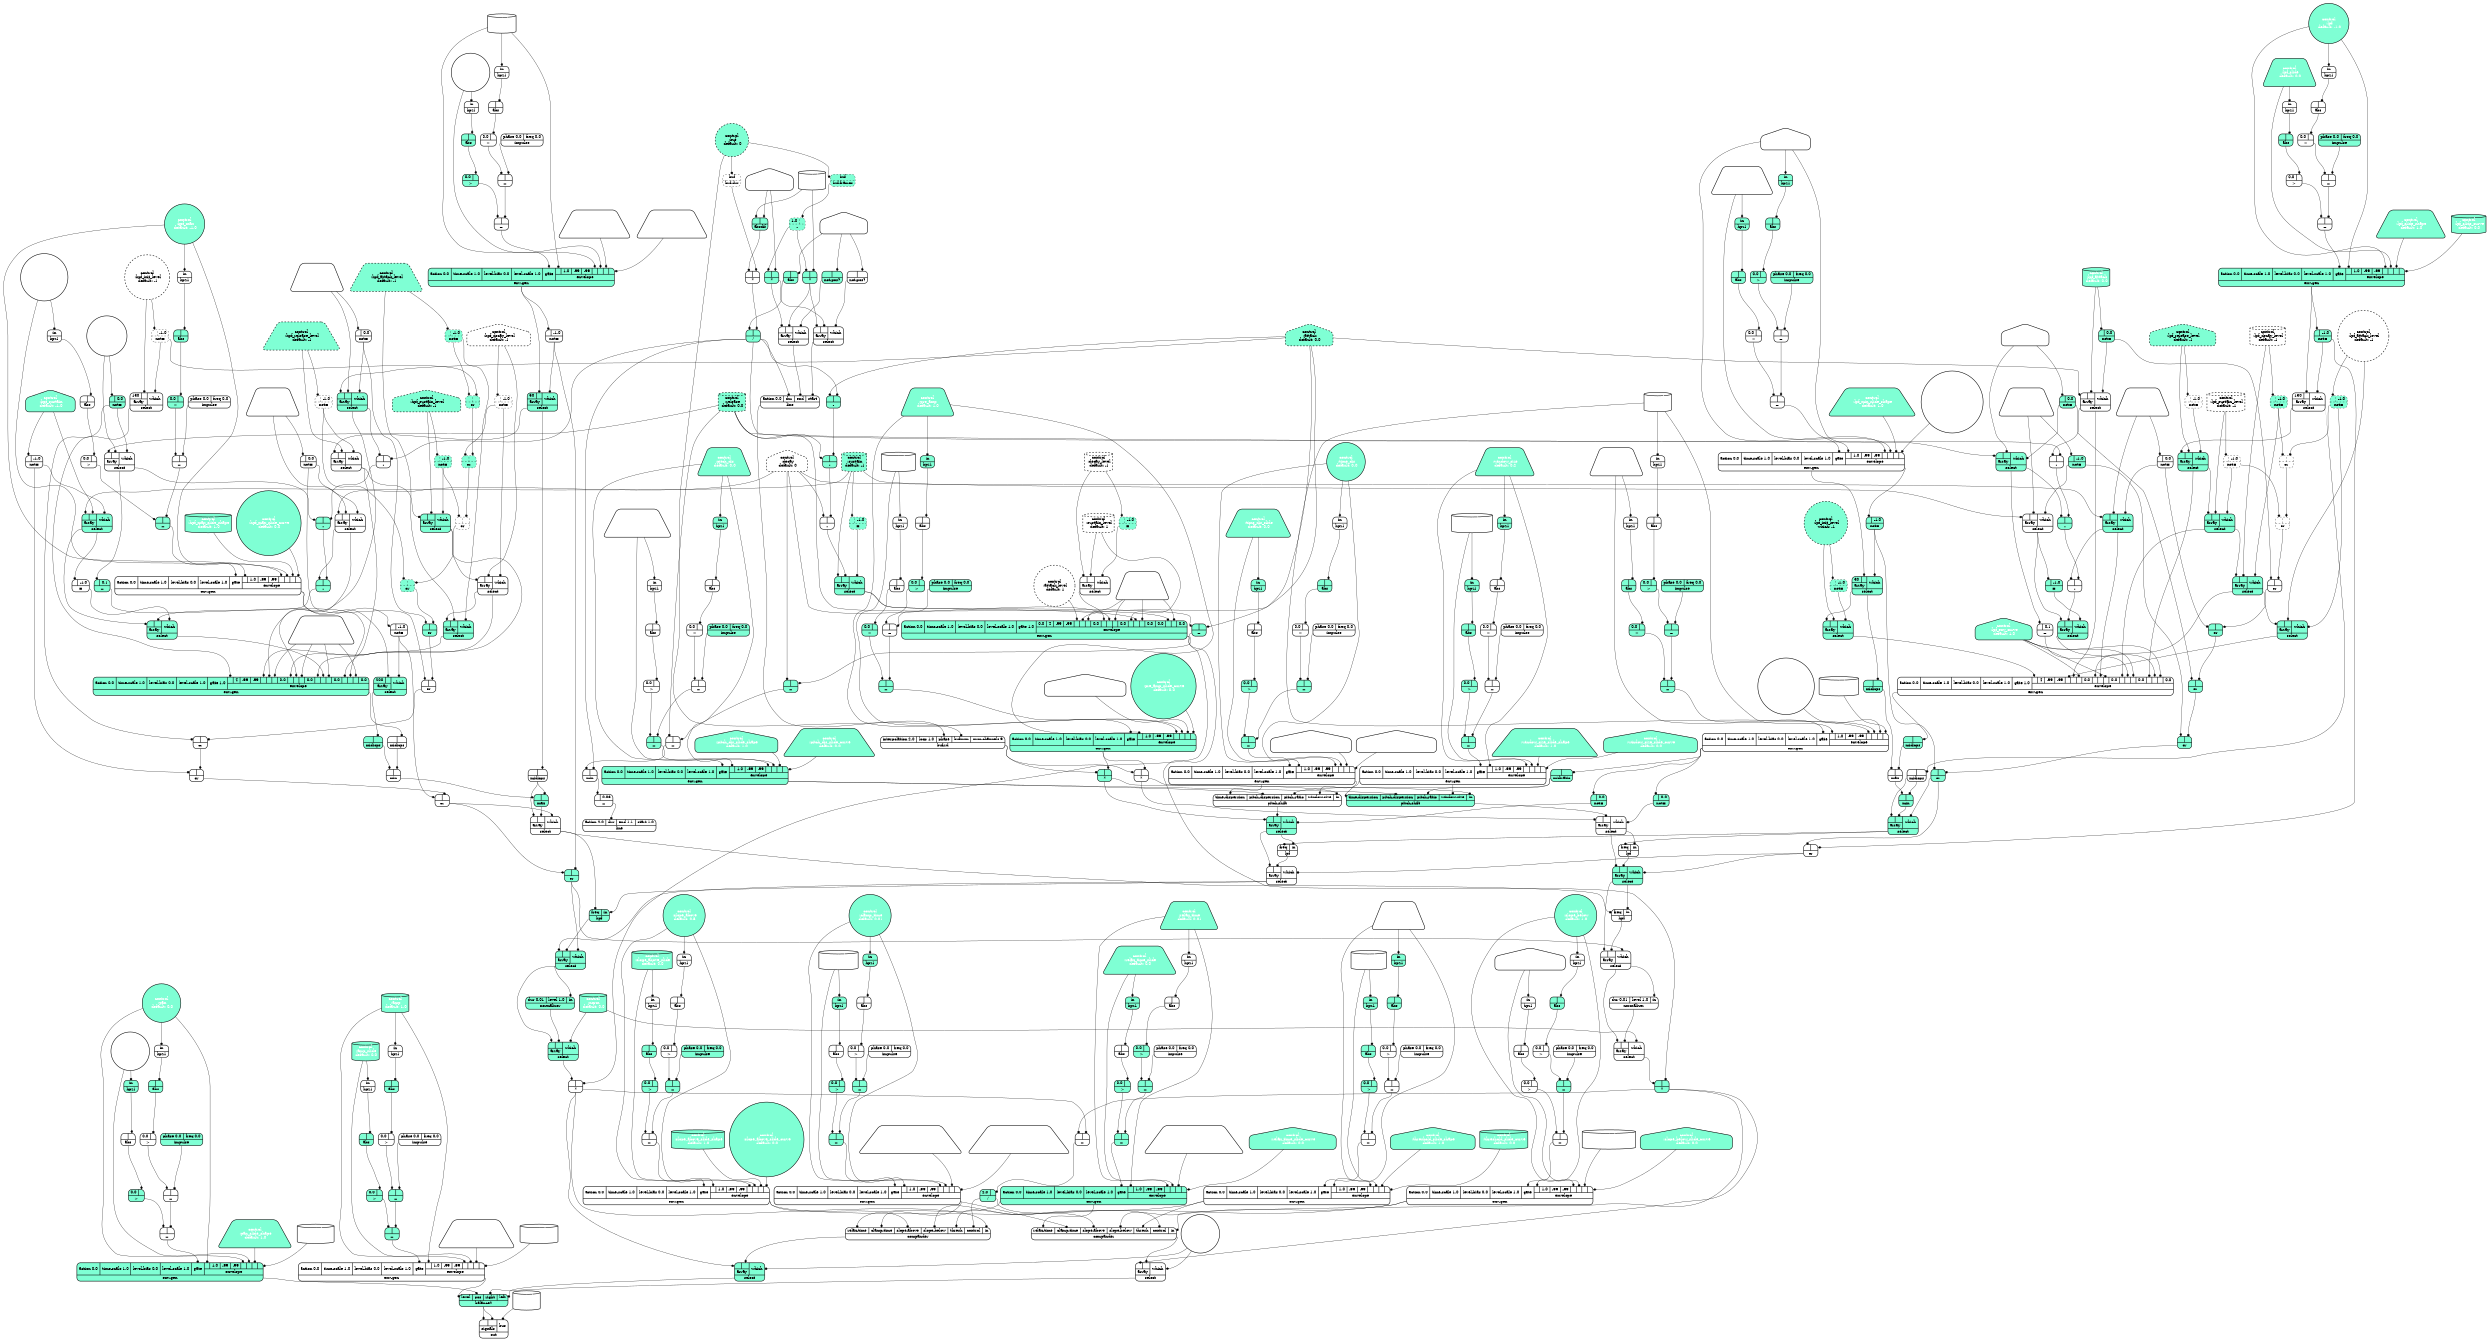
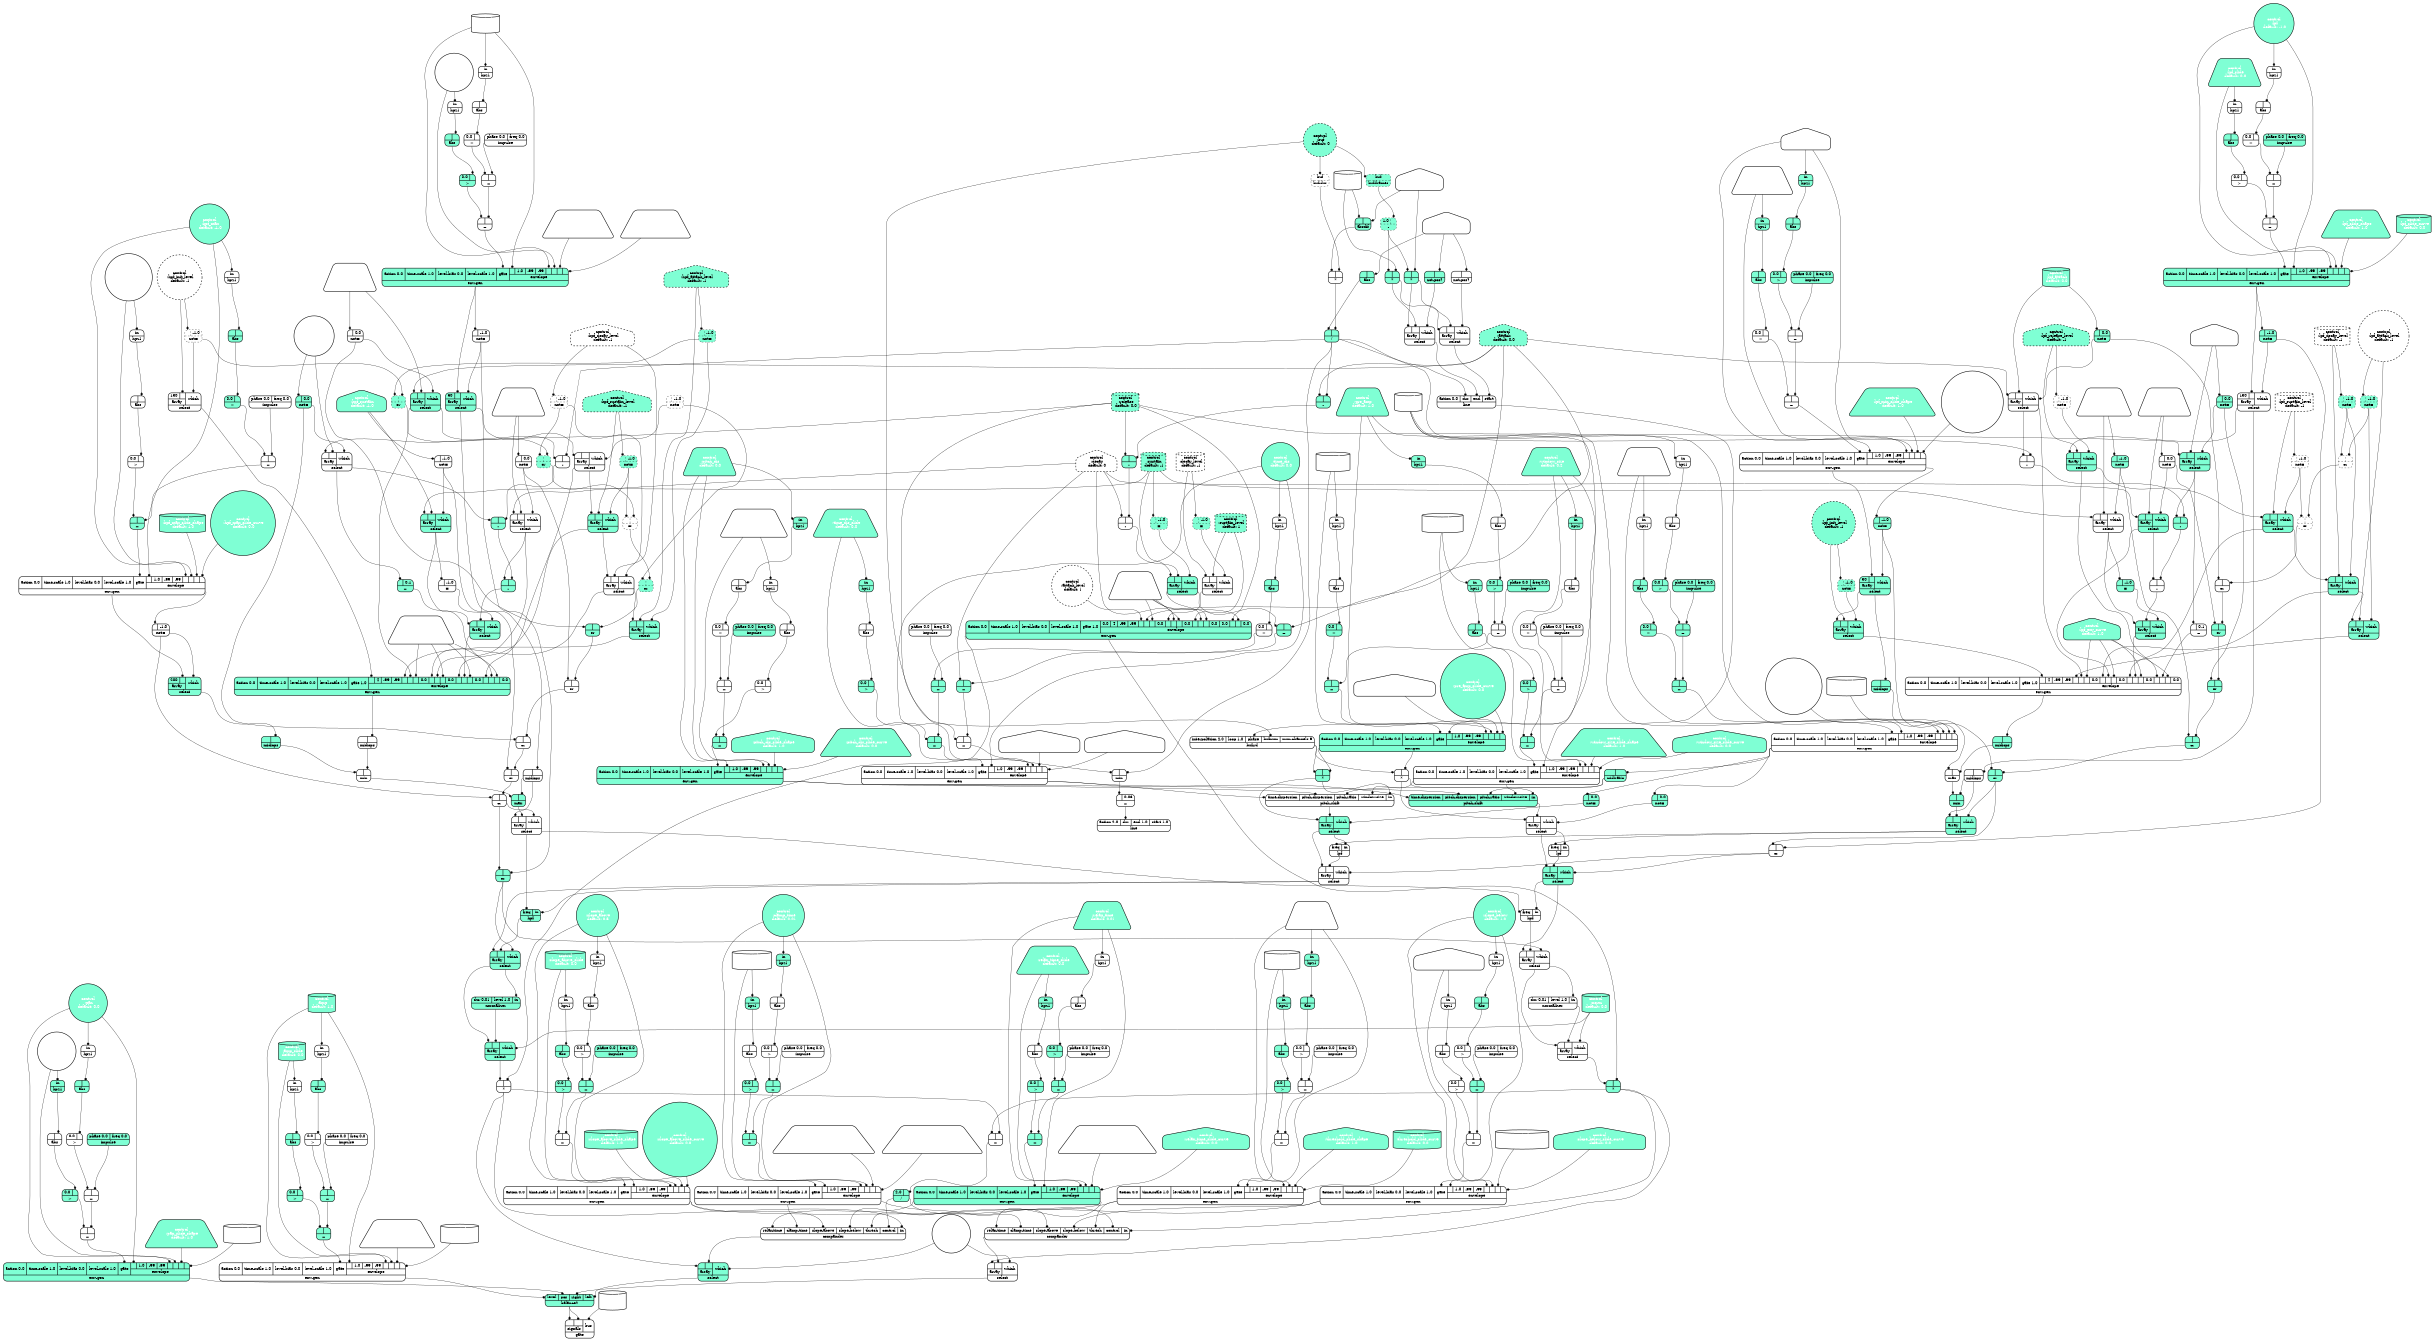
node "control :hpf_attack_level default: -1": shape trapezium -> house
node "control :hpf_release_level default: -1": removed
node "control :sustain_level default: 1": fillcolor white -> aquamarine
node "control :lpf_init_level which: -1": label "control :lpf_init_level which: -1" -> "control :lpf_init_level default: -1"
edge "0.03" -> "action 2.0": arrowhead dot -> diamond
node "action 2.0": text "end 1.1" -> "end 1.0"
node "signals": text "out" -> "gate"
